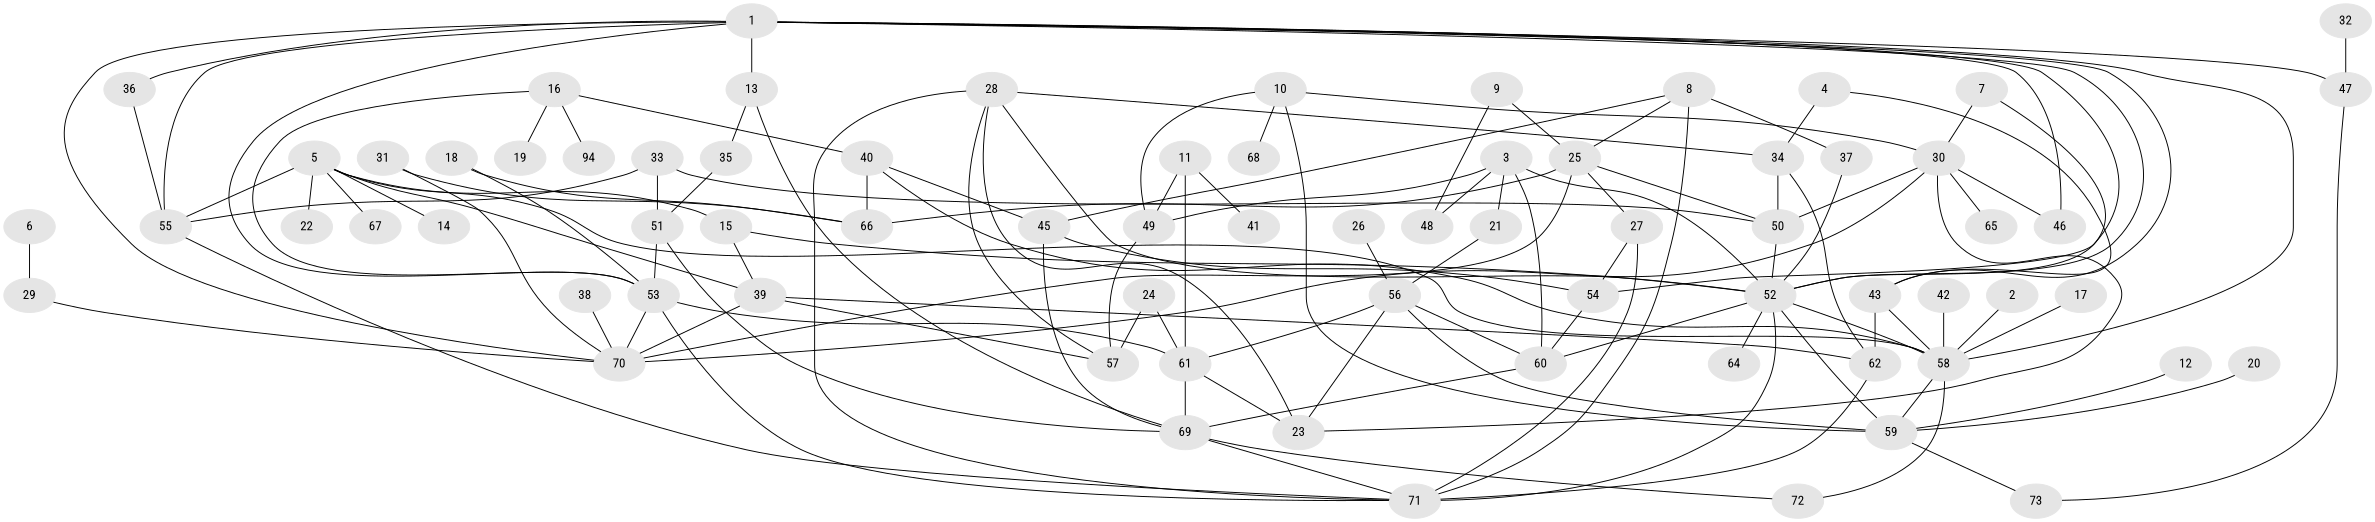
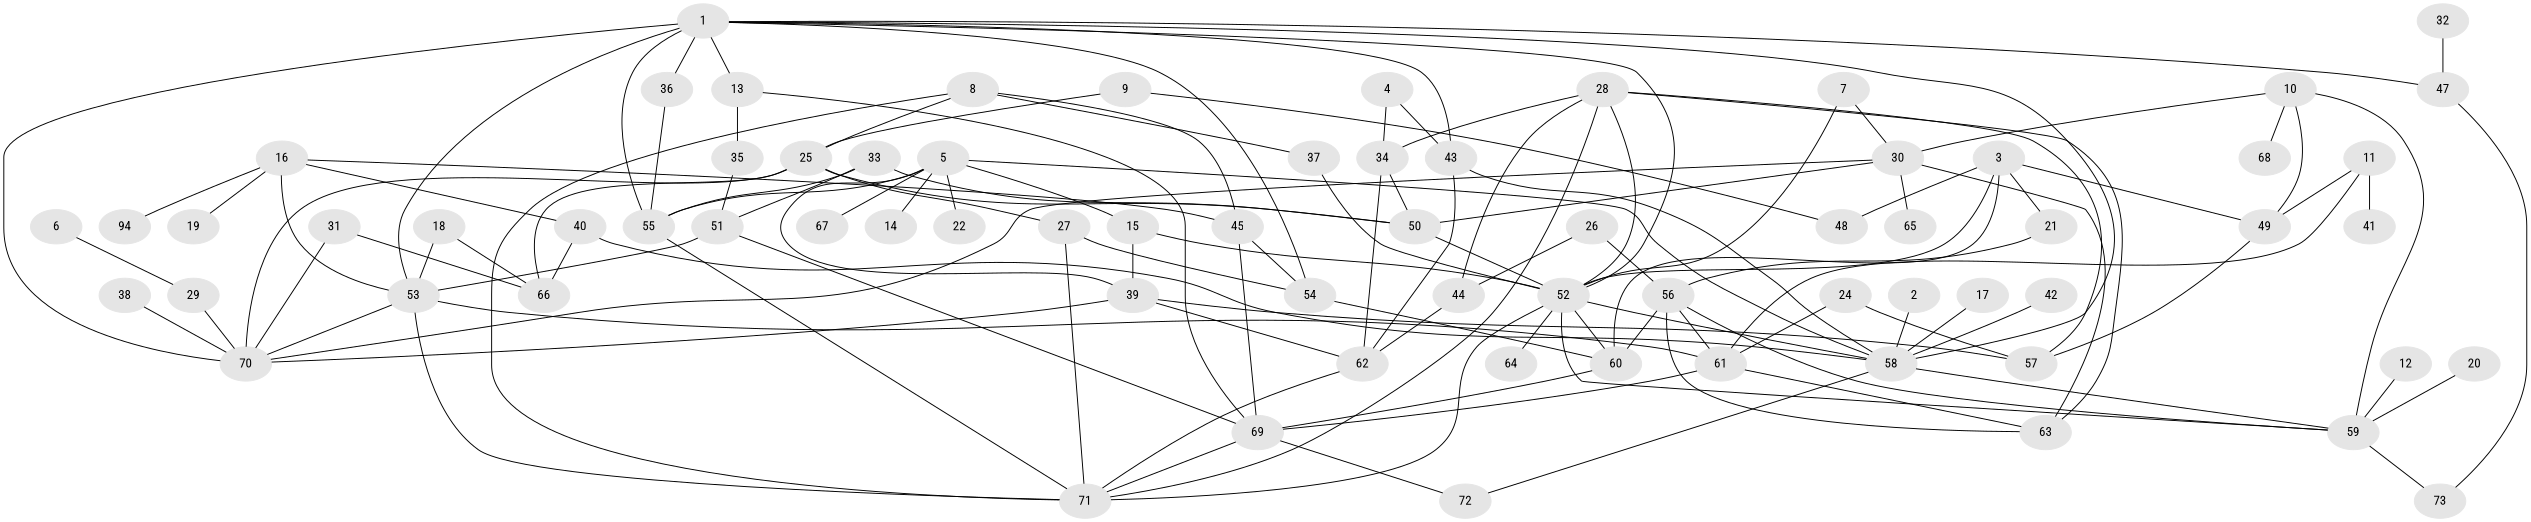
edge "40" -- "45": now "16" -- "45"
node "46": removed
node "44": added
node "23": label "23" -> "63"
